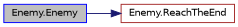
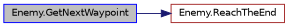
node "Enemy.Enemy": label "Enemy.Enemy" -> "Enemy.GetNextWaypoint"
